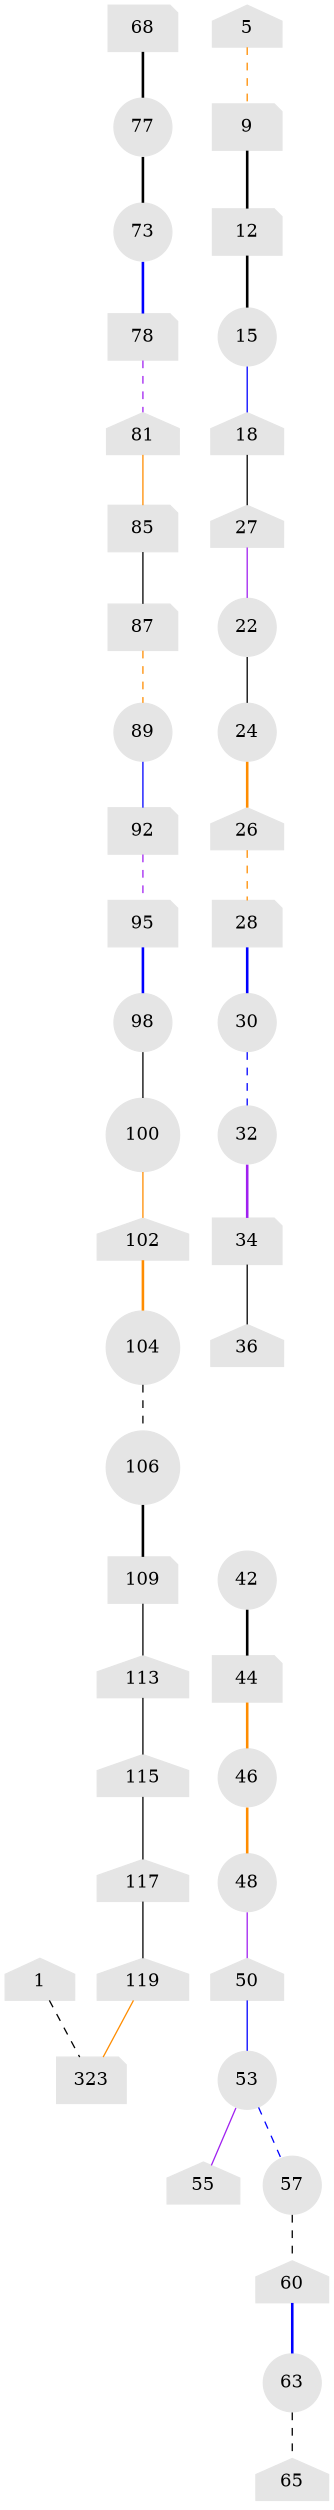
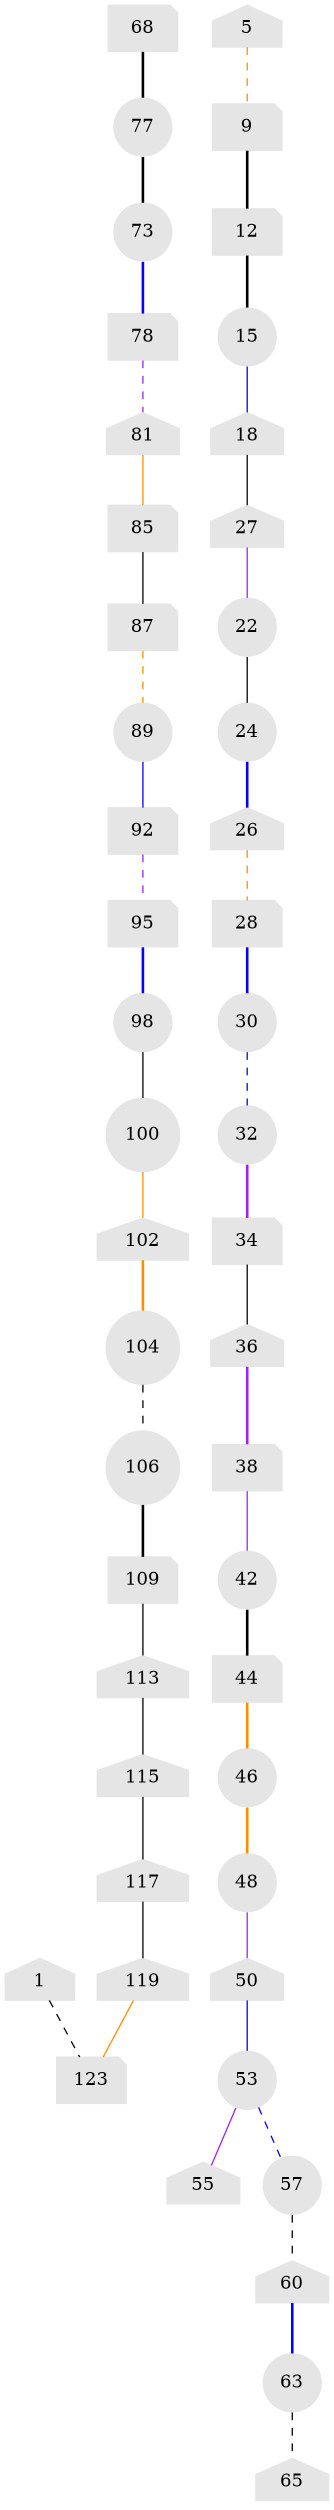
edge "24" -- "26": color darkorange -> blue
node "38": added
node "323": label "323" -> "123"
